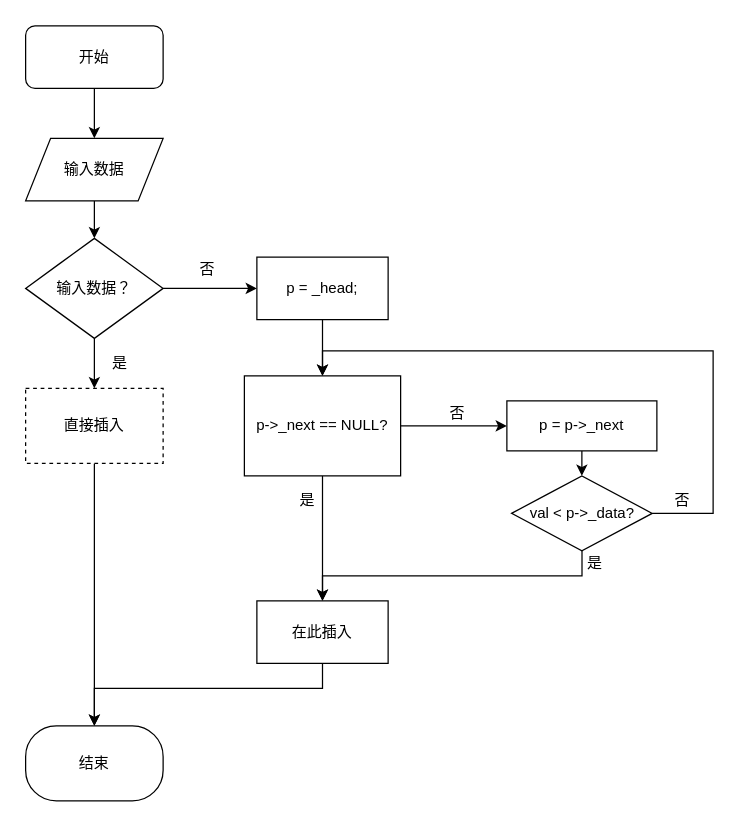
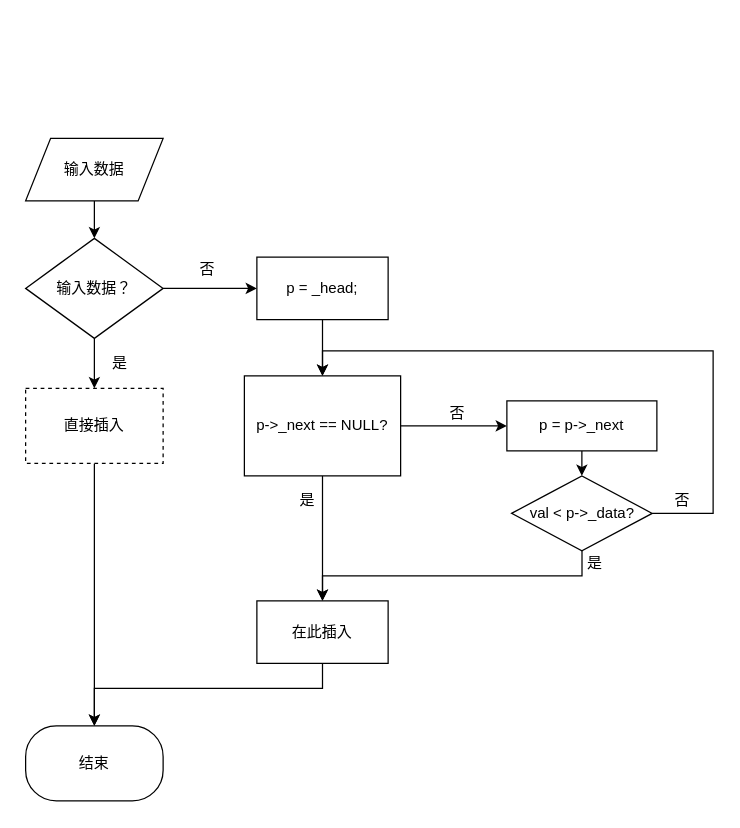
node "开始": removed
edge "开始" -> "输入数据": removed
